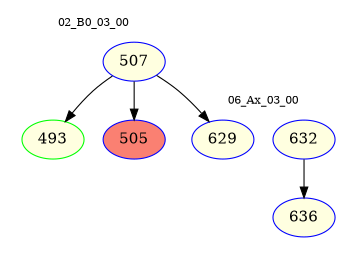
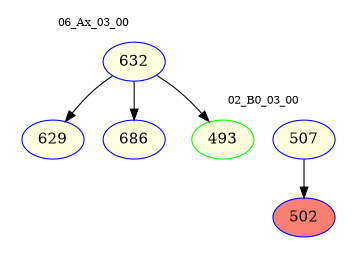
edge "507" -> "493": now "632" -> "493"
edge "507" -> "629": now "632" -> "629"
node "505": label "505" -> "502"
node "636": label "636" -> "686"
